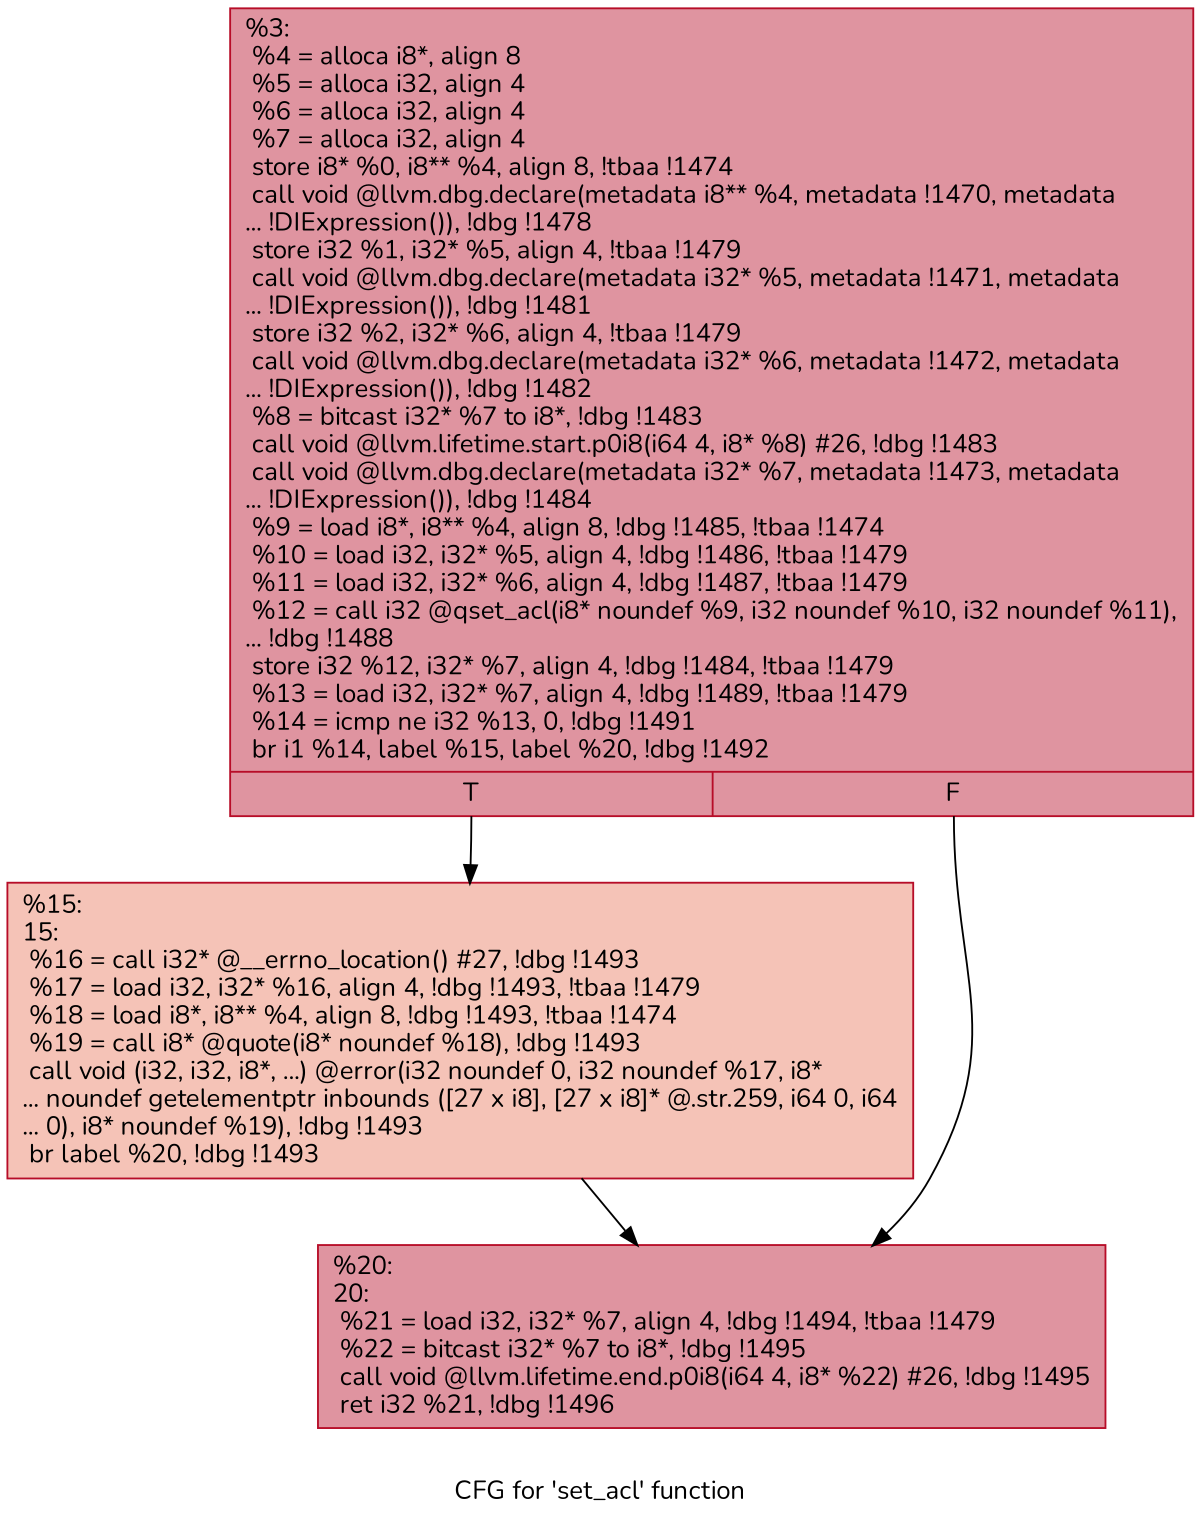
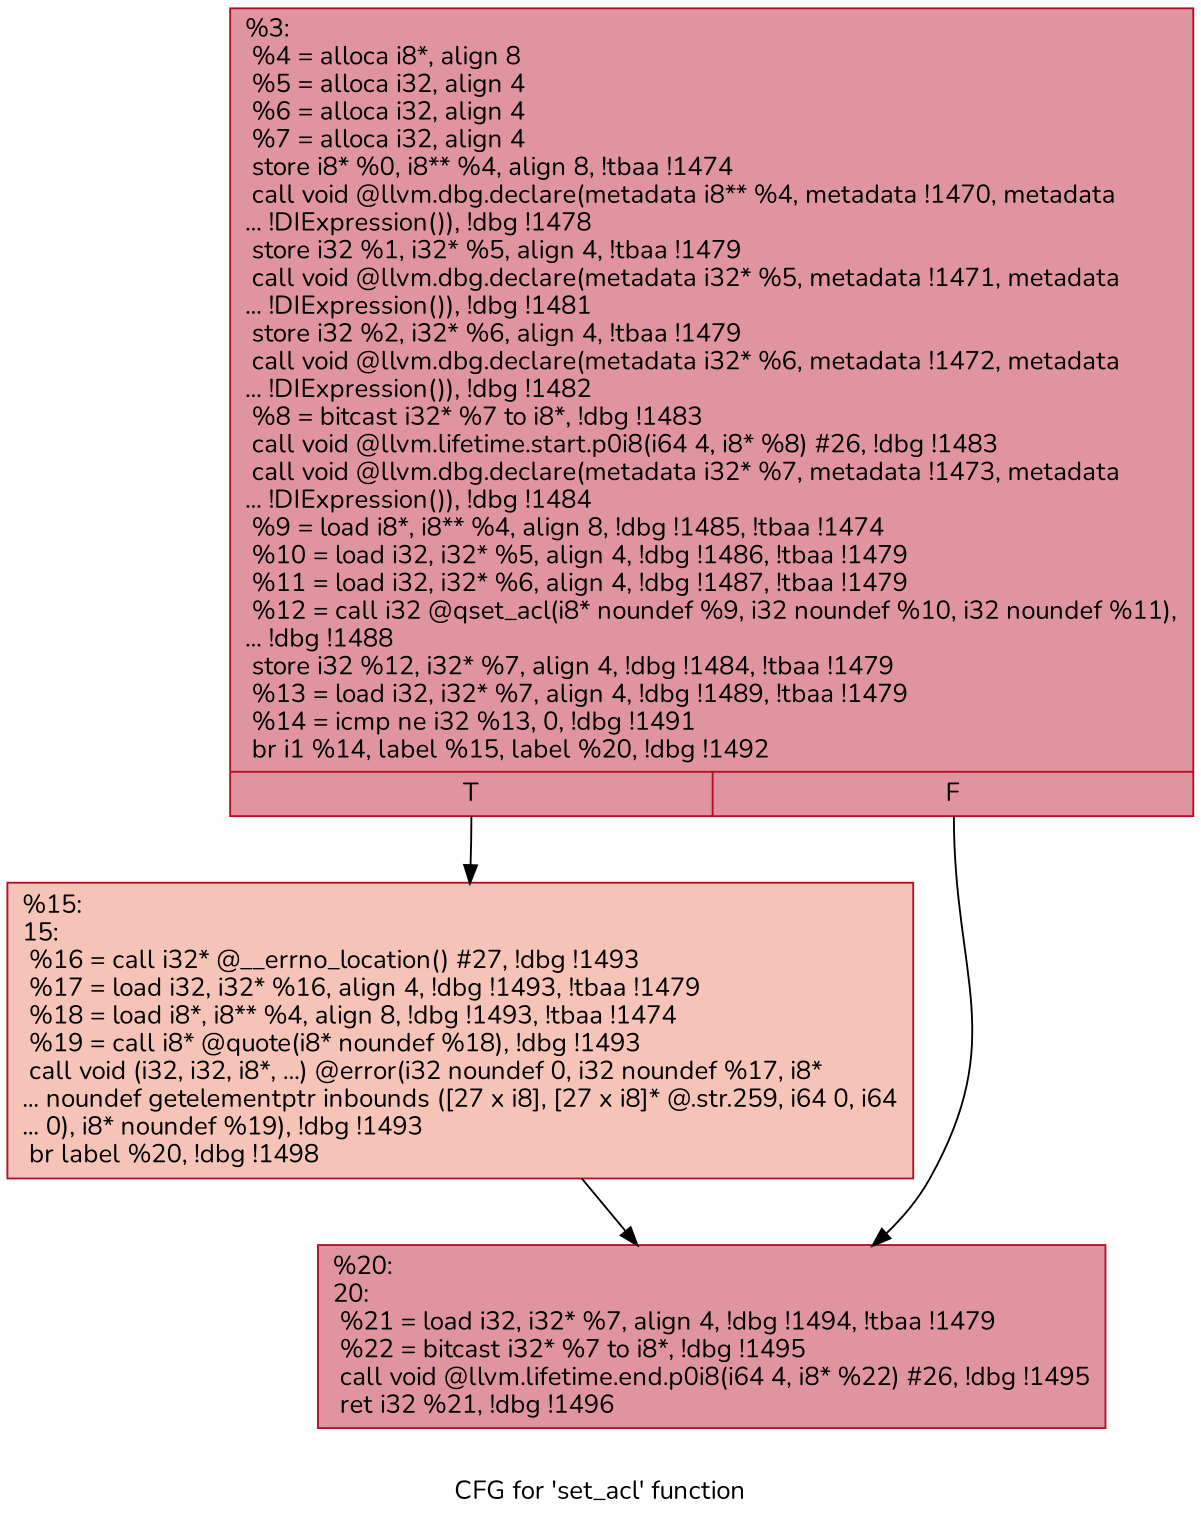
node "%15:": text "br label %20, !dbg !1493" -> "br label %20, !dbg !1498"
